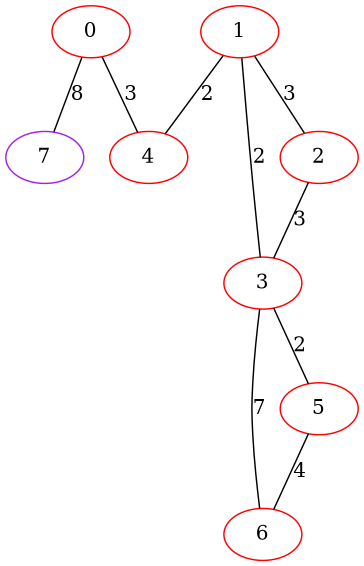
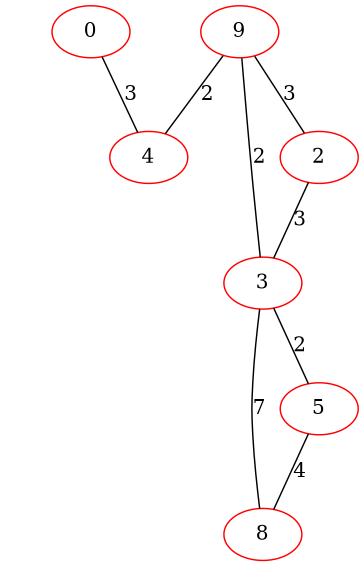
node "1": label "1" -> "9"
node "7": removed
node "6": label "6" -> "8"
